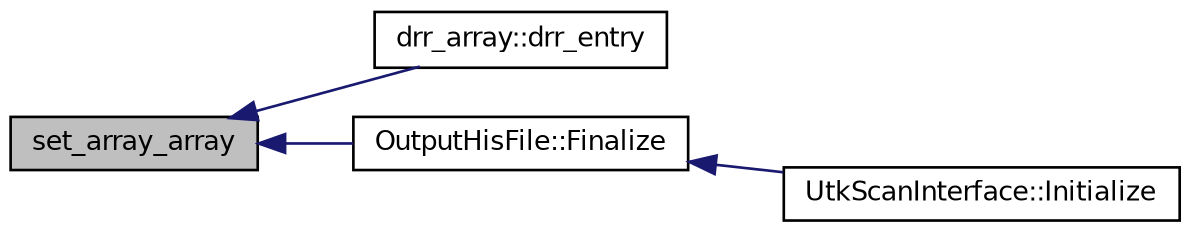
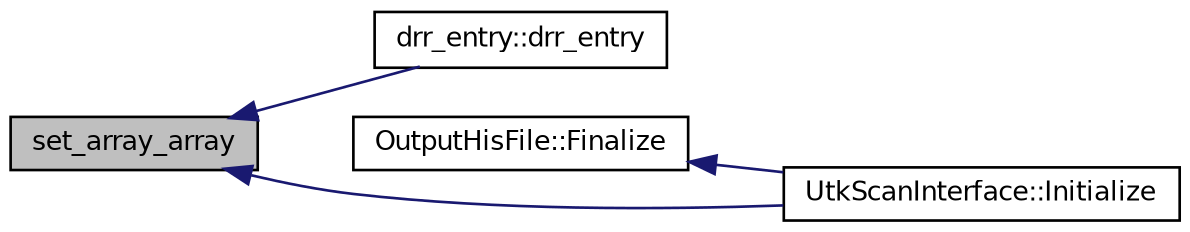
node "drr_array::drr_entry": label "drr_array::drr_entry" -> "drr_entry::drr_entry"
edge "OutputHisFile::Finalize" -> "set_array_array": now "UtkScanInterface::Initialize" -> "set_array_array"
